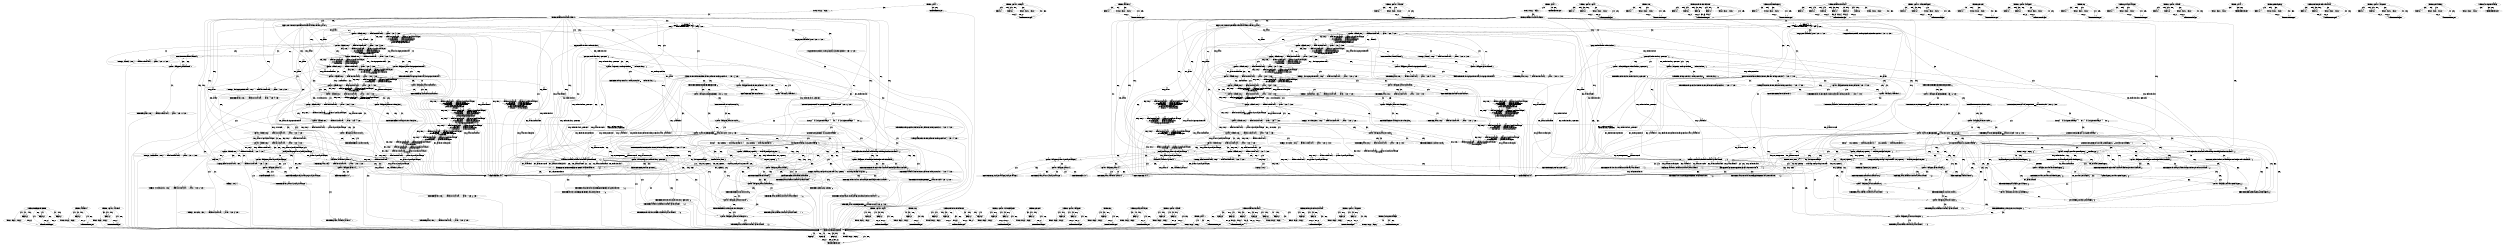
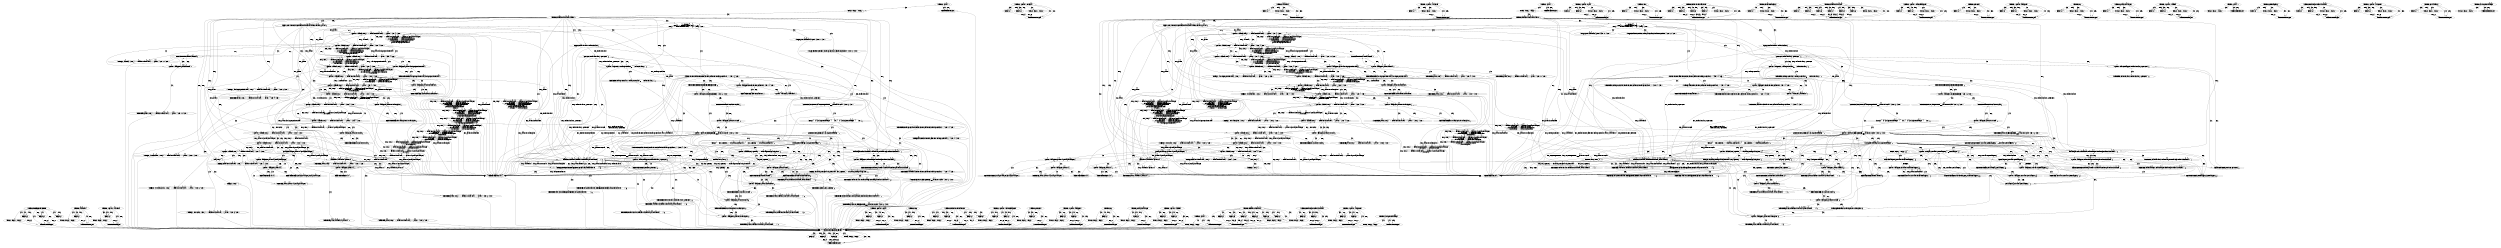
edge "(<operator>.fieldAccess,controller_.DiscardPendingEntry)" -> "(GetPendingEntry,controller_.GetPendingEntry())": now "(<operator>.fieldAccess,controller_.DiscardPendingEntry)" -> "(FIELD_IDENTIFIER,DiscardPendingEntry,DiscardPendingEntry)"
node "(IDENTIFIER,controller_,controller_.GetPendingEntry())": added
edge "(GetPendingEntry,controller_.GetPendingEntry())" -> "(FIELD_IDENTIFIER,GetVisibleEntry,GetVisibleEntry)": label "DDG: params.frame_id" -> "CFG: "
edge "(<operator>.fieldAccess,controller_.GetPendingEntry)" -> "(GetPendingEntry,controller_.GetPendingEntry())": label "CFG: " -> "ABORTED: "
edge "(GetPendingEntry,controller_.GetPendingEntry())" -> "(<operator>.fieldAccess,controller_.GetVisibleEntry)": now "(GetVisibleEntry,controller_.GetVisibleEntry())" -> "(<operator>.fieldAccess,controller_.GetVisibleEntry)"
